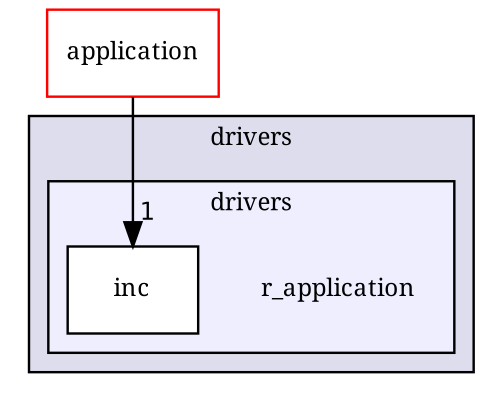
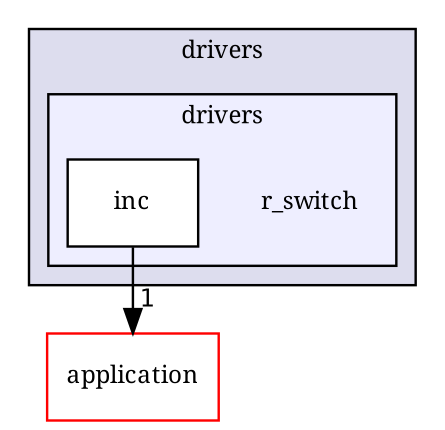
edge "application" -> "inc": reversed
node "r_application": label "r_application" -> "r_switch"
